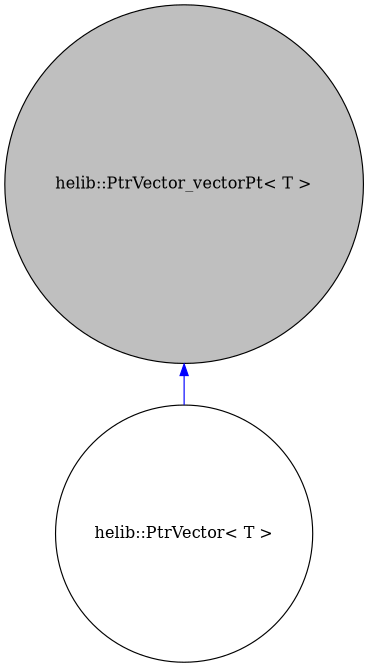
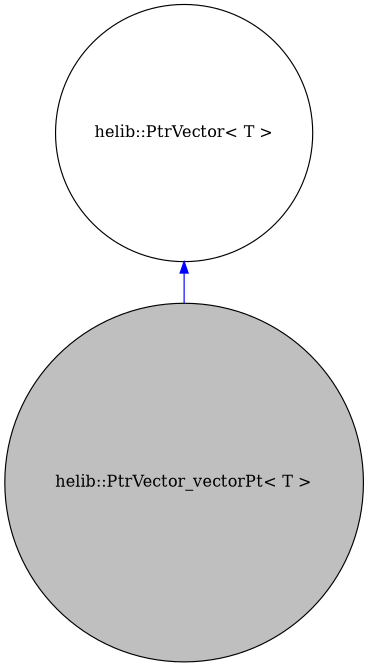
edge "helib::PtrVector< T >" -> "helib::PtrVector_vectorPt< T >": reversed
